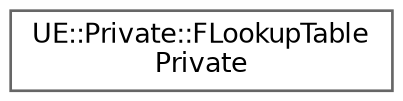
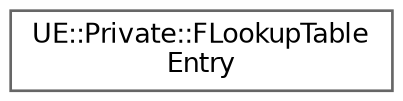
node "UE::Private::FLookupTable Private": label "UE::Private::FLookupTable Private" -> "UE::Private::FLookupTable Entry"
